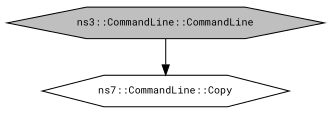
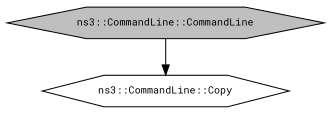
node "ns7::CommandLine::Copy": label "ns7::CommandLine::Copy" -> "ns3::CommandLine::Copy"
